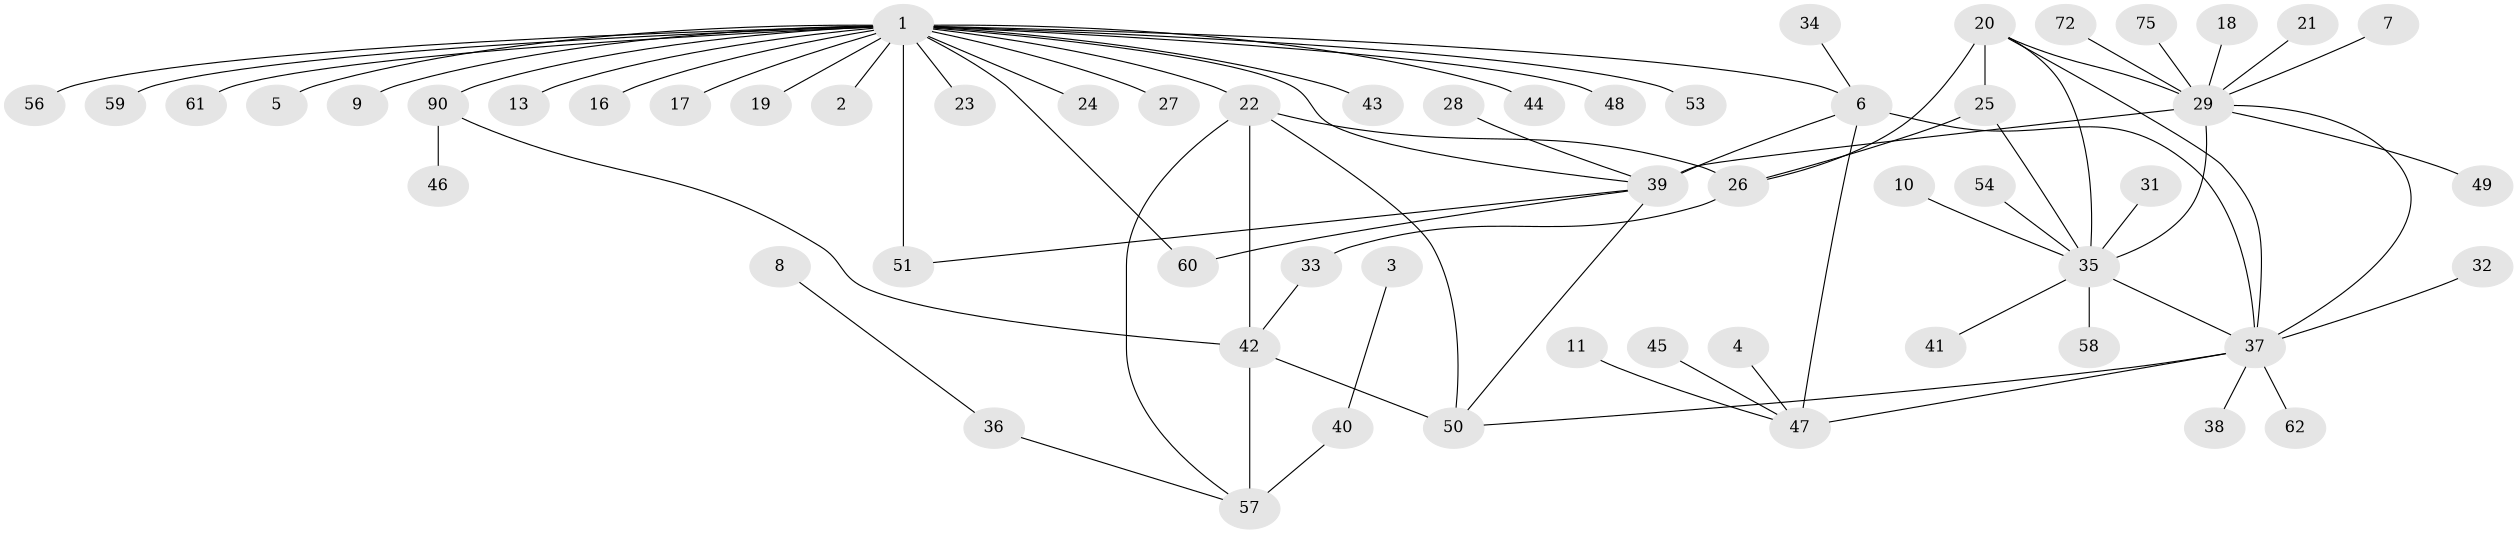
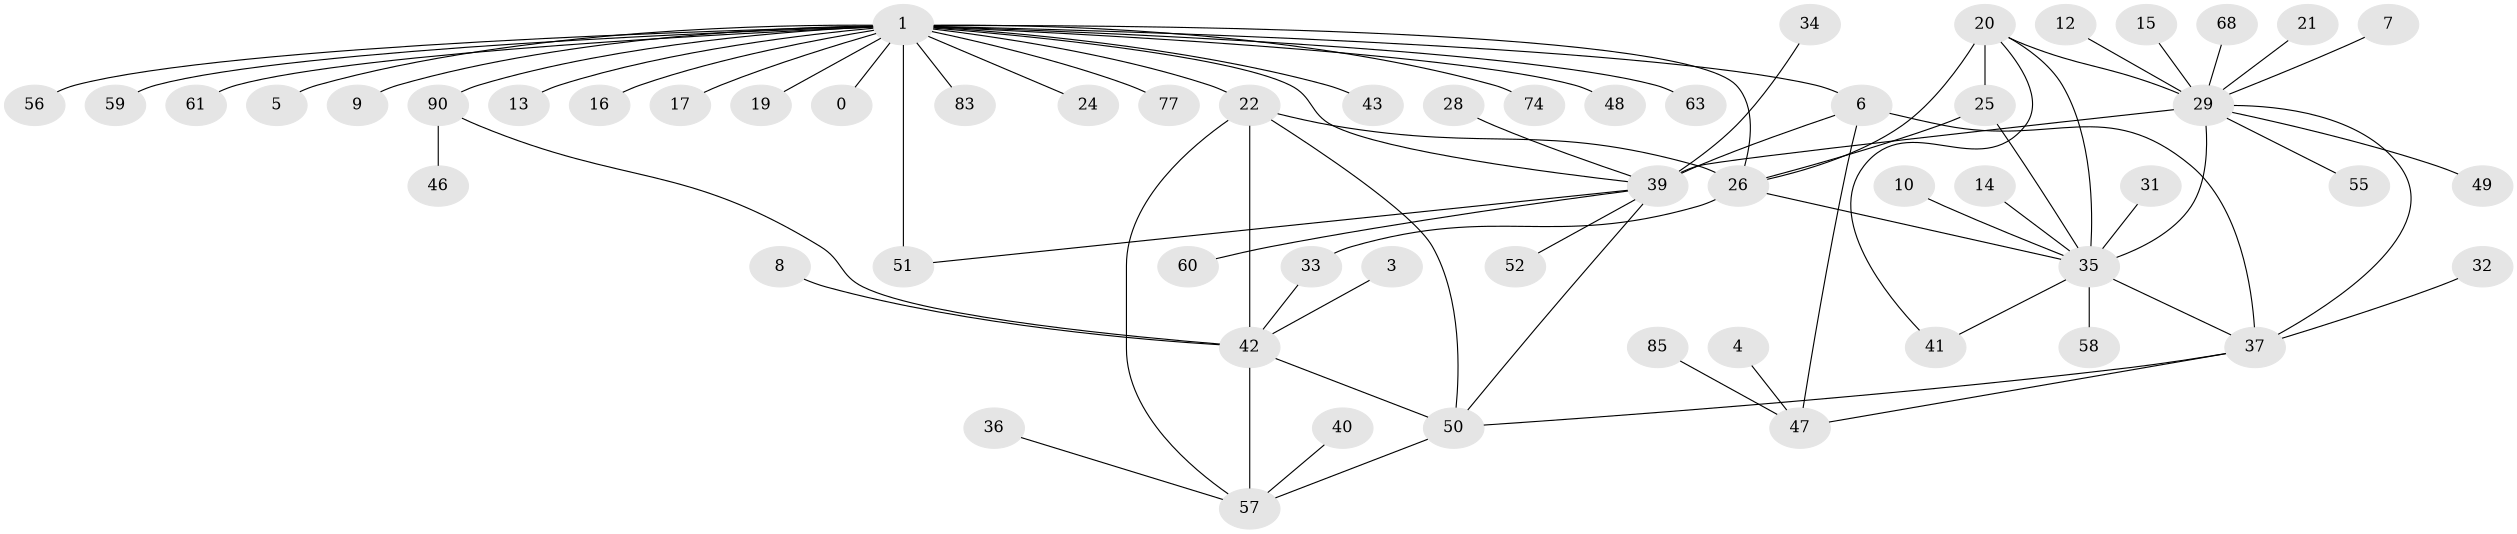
node "72": label "72" -> "12"
node "75": label "75" -> "15"
node "18": label "18" -> "68"
edge "34" -- "6": now "34" -- "39"
node "2": label "2" -> "0"
node "23": label "23" -> "83"
node "27": label "27" -> "77"
node "44": label "44" -> "74"
node "53": label "53" -> "63"
edge "1" -- "60": now "1" -- "26"
edge "20" -- "37": now "20" -- "41"
node "54": label "54" -> "14"
node "55": added
edge "26" -- "35": added
node "52": added
edge "8" -- "36": now "8" -- "42"
edge "3" -- "40": now "3" -- "42"
node "11": removed
node "45": label "45" -> "85"
node "38": removed
node "62": removed
edge "50" -- "57": added
